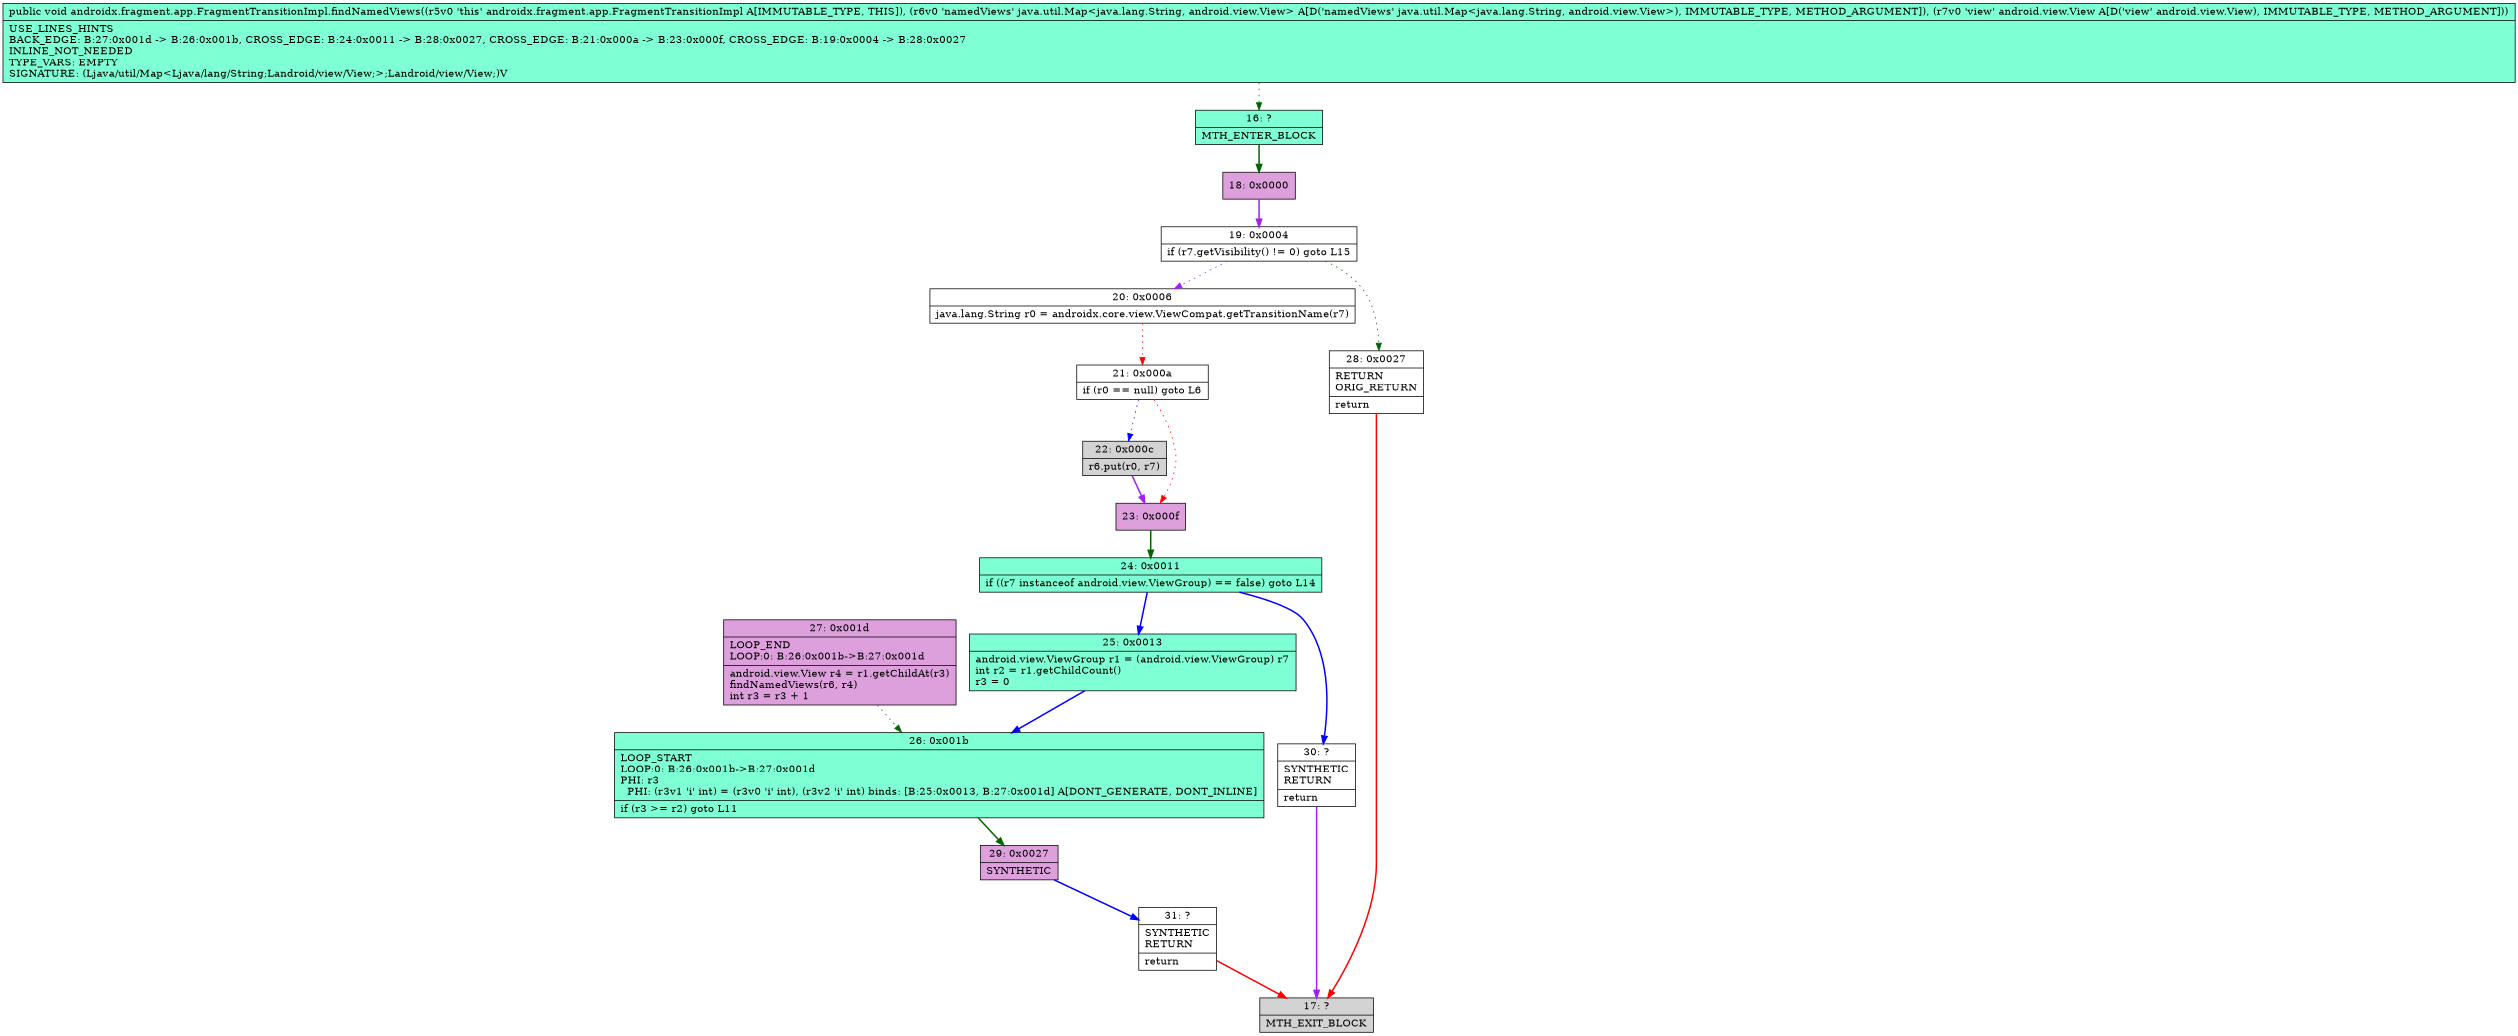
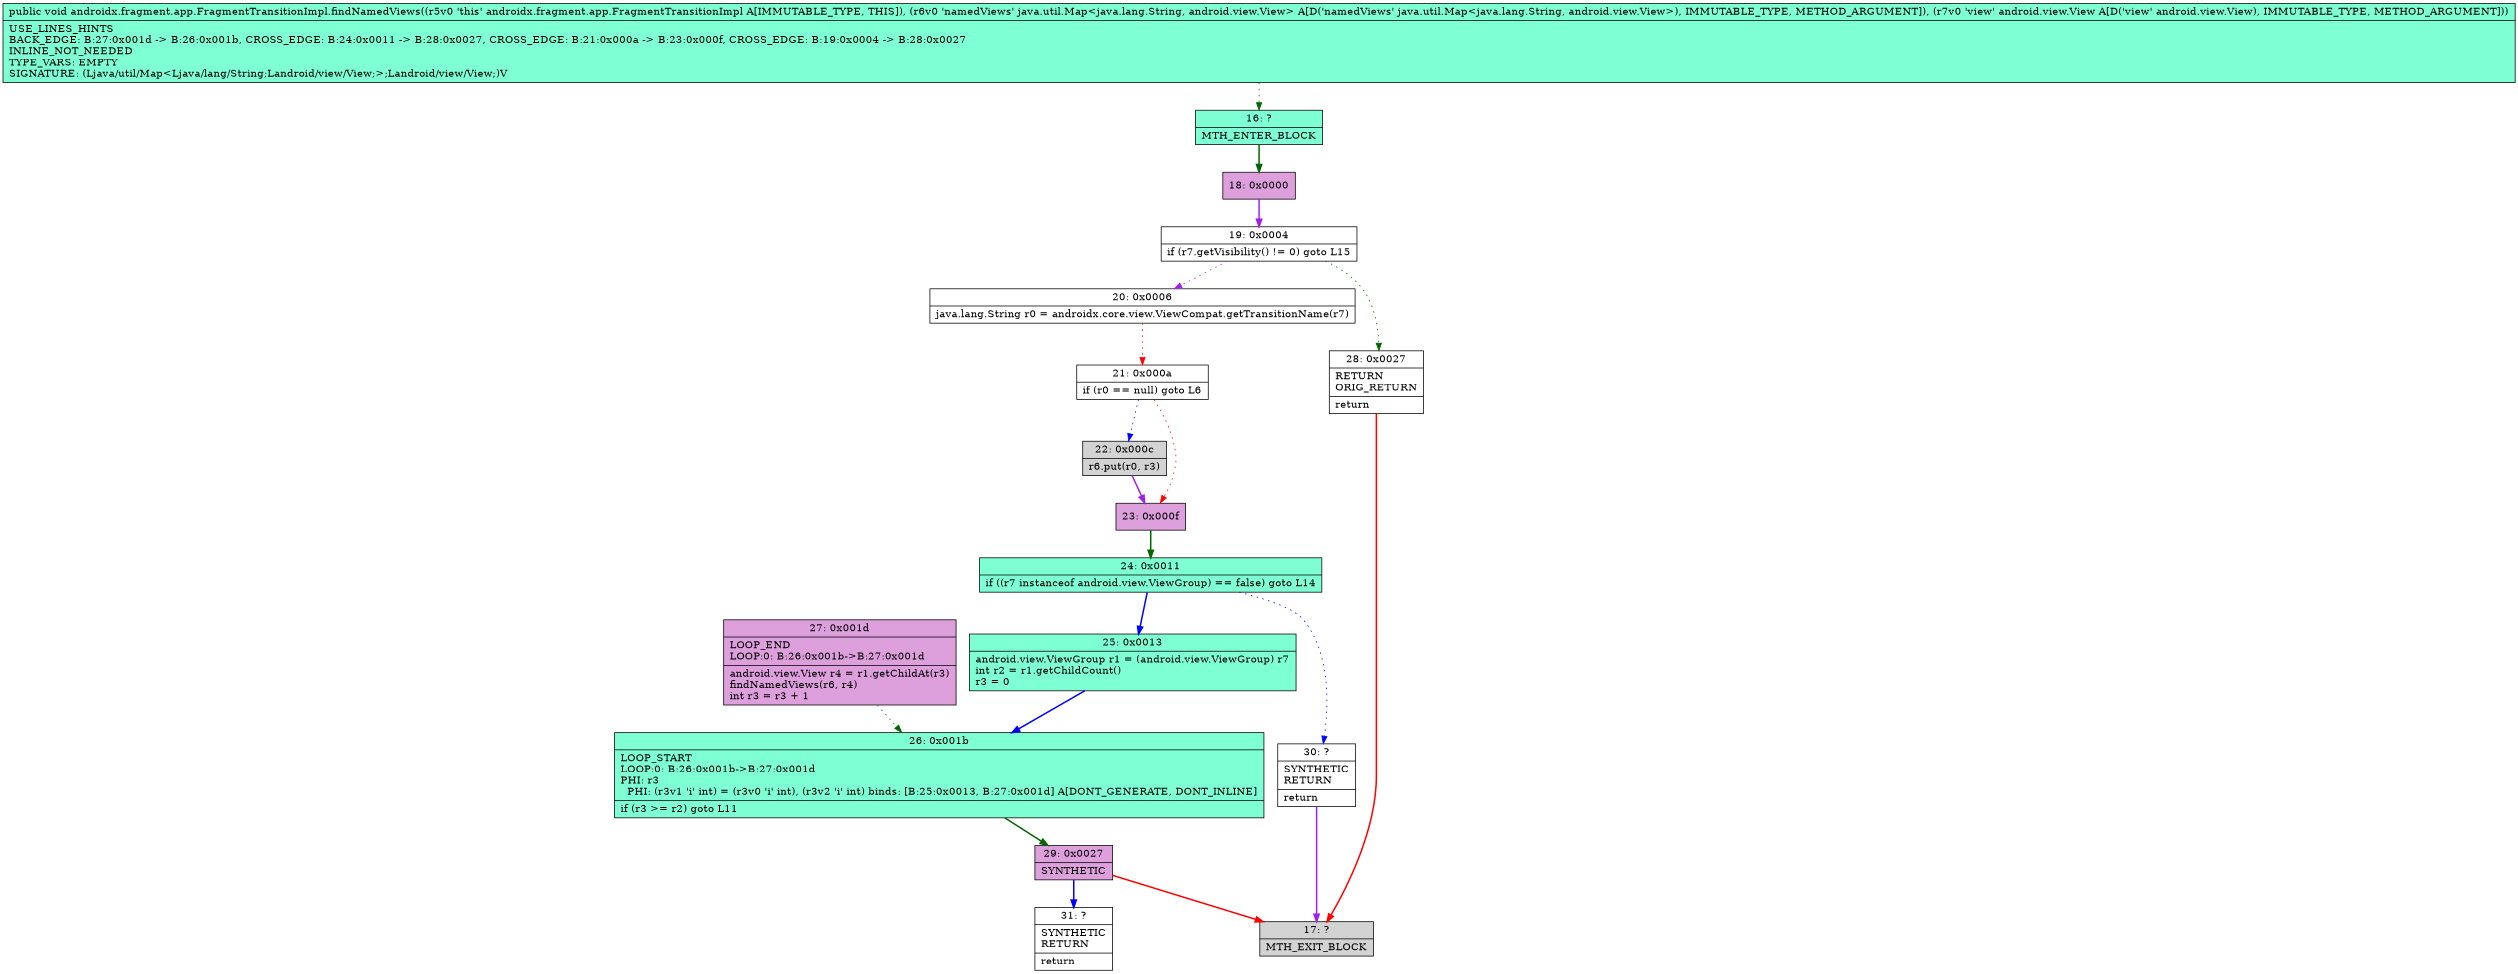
node "22: 0x000c": text "r6.put(r0, r7)" -> "r6.put(r0, r3)"
edge "24: 0x0011" -> "30: ?": style bold -> dotted
edge "31: ?" -> "17: ?": now "29: 0x0027" -> "17: ?"
